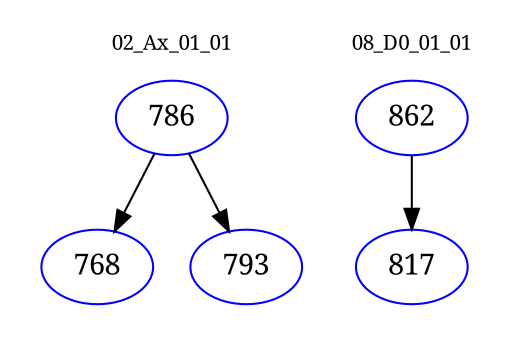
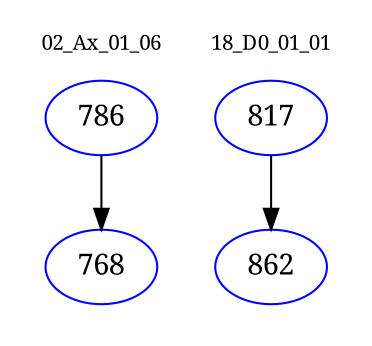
cluster "02_Ax_01_01": label "02_Ax_01_01" -> "02_Ax_01_06"
cluster "08_D0_01_01": label "08_D0_01_01" -> "18_D0_01_01"
edge "862" -> "817": reversed
node "793": removed
